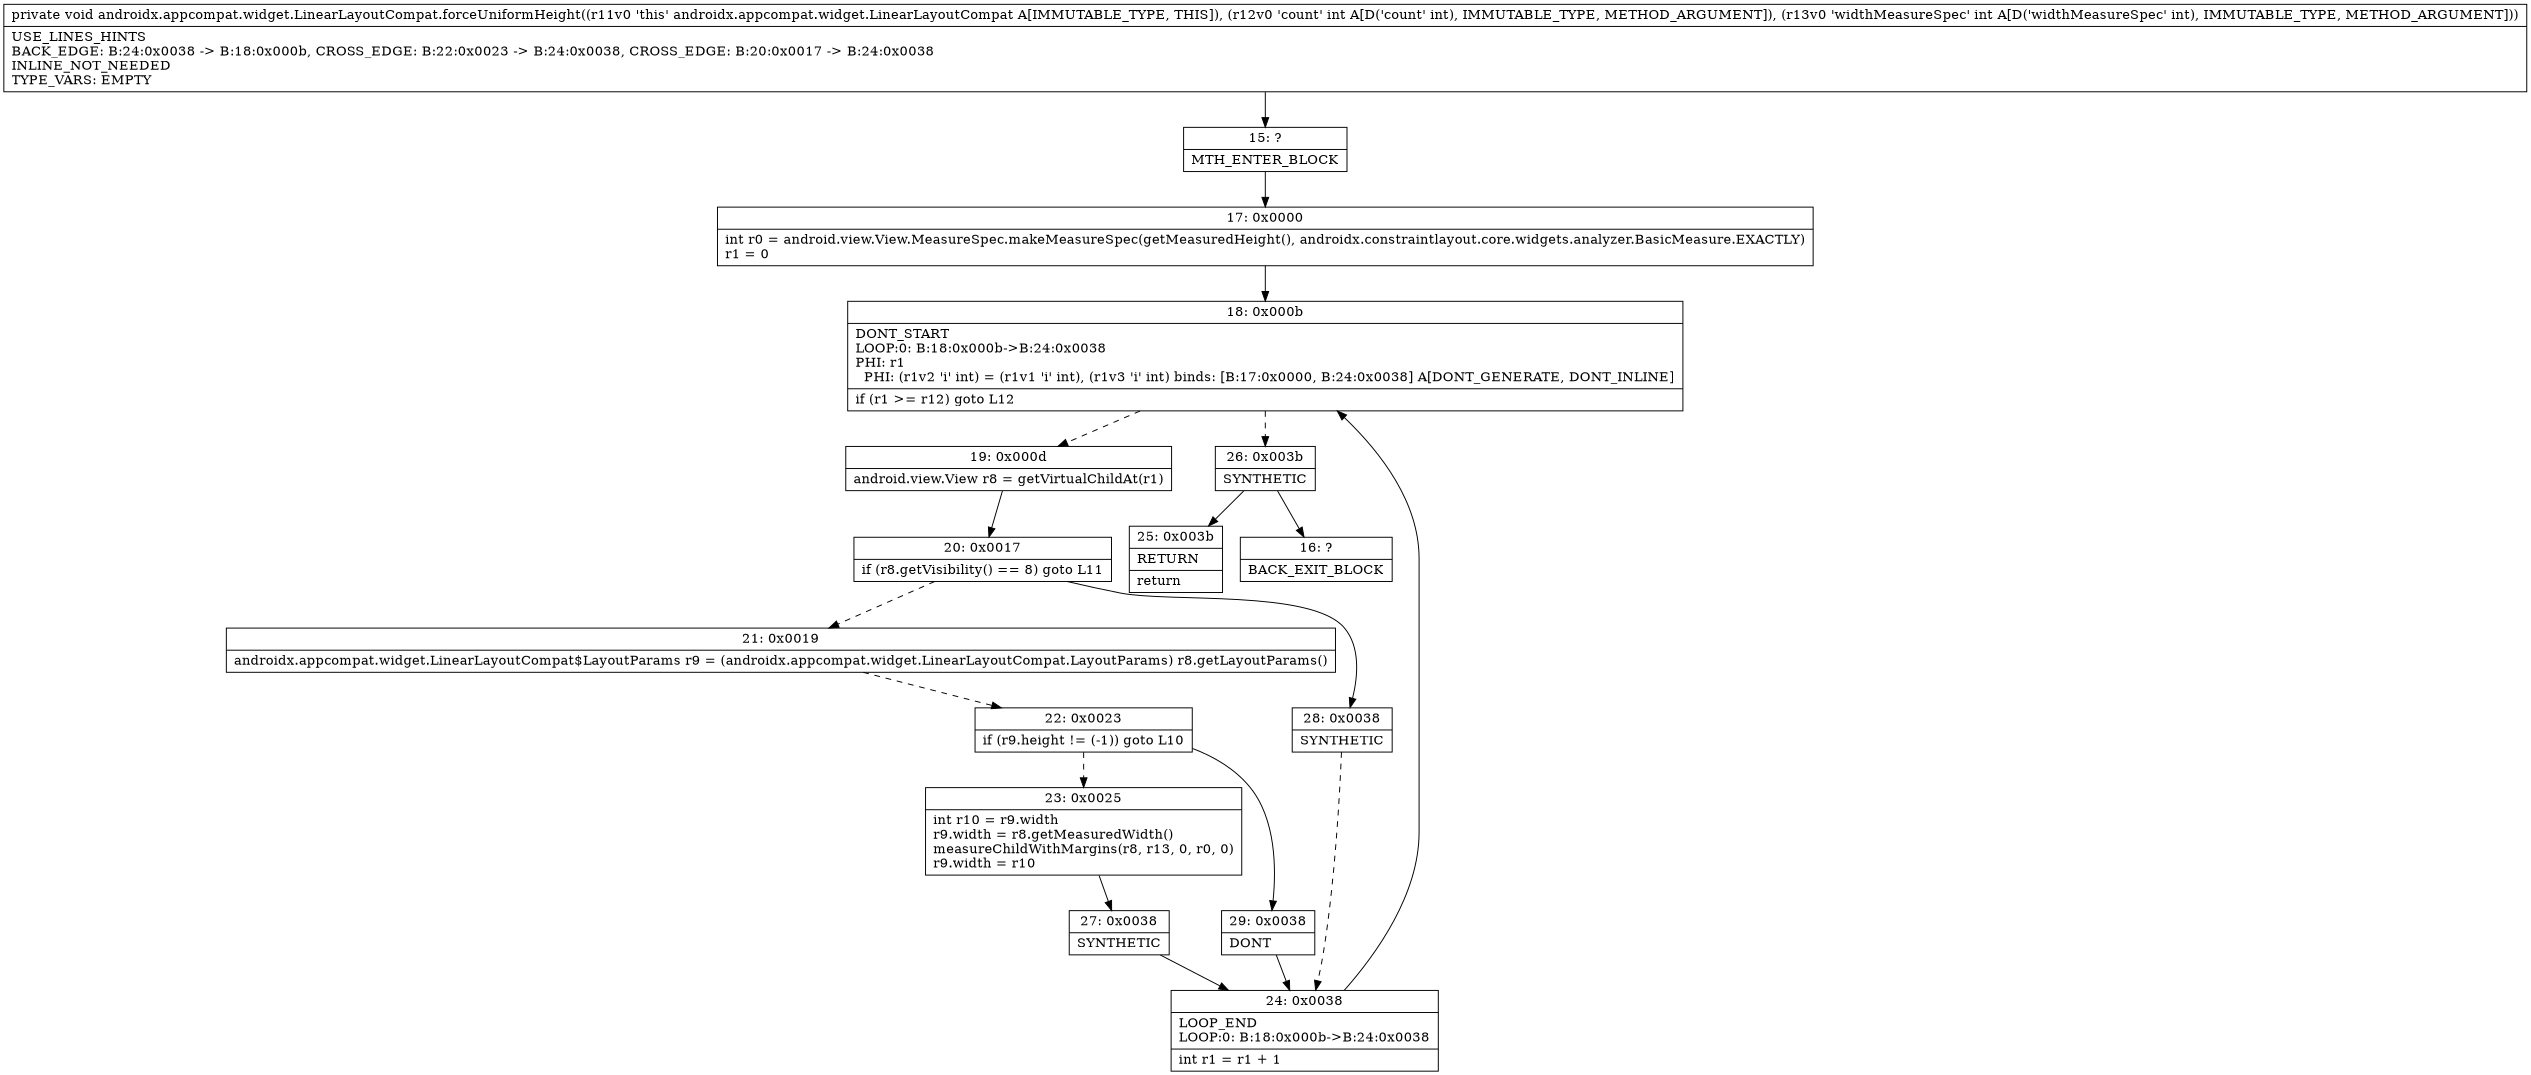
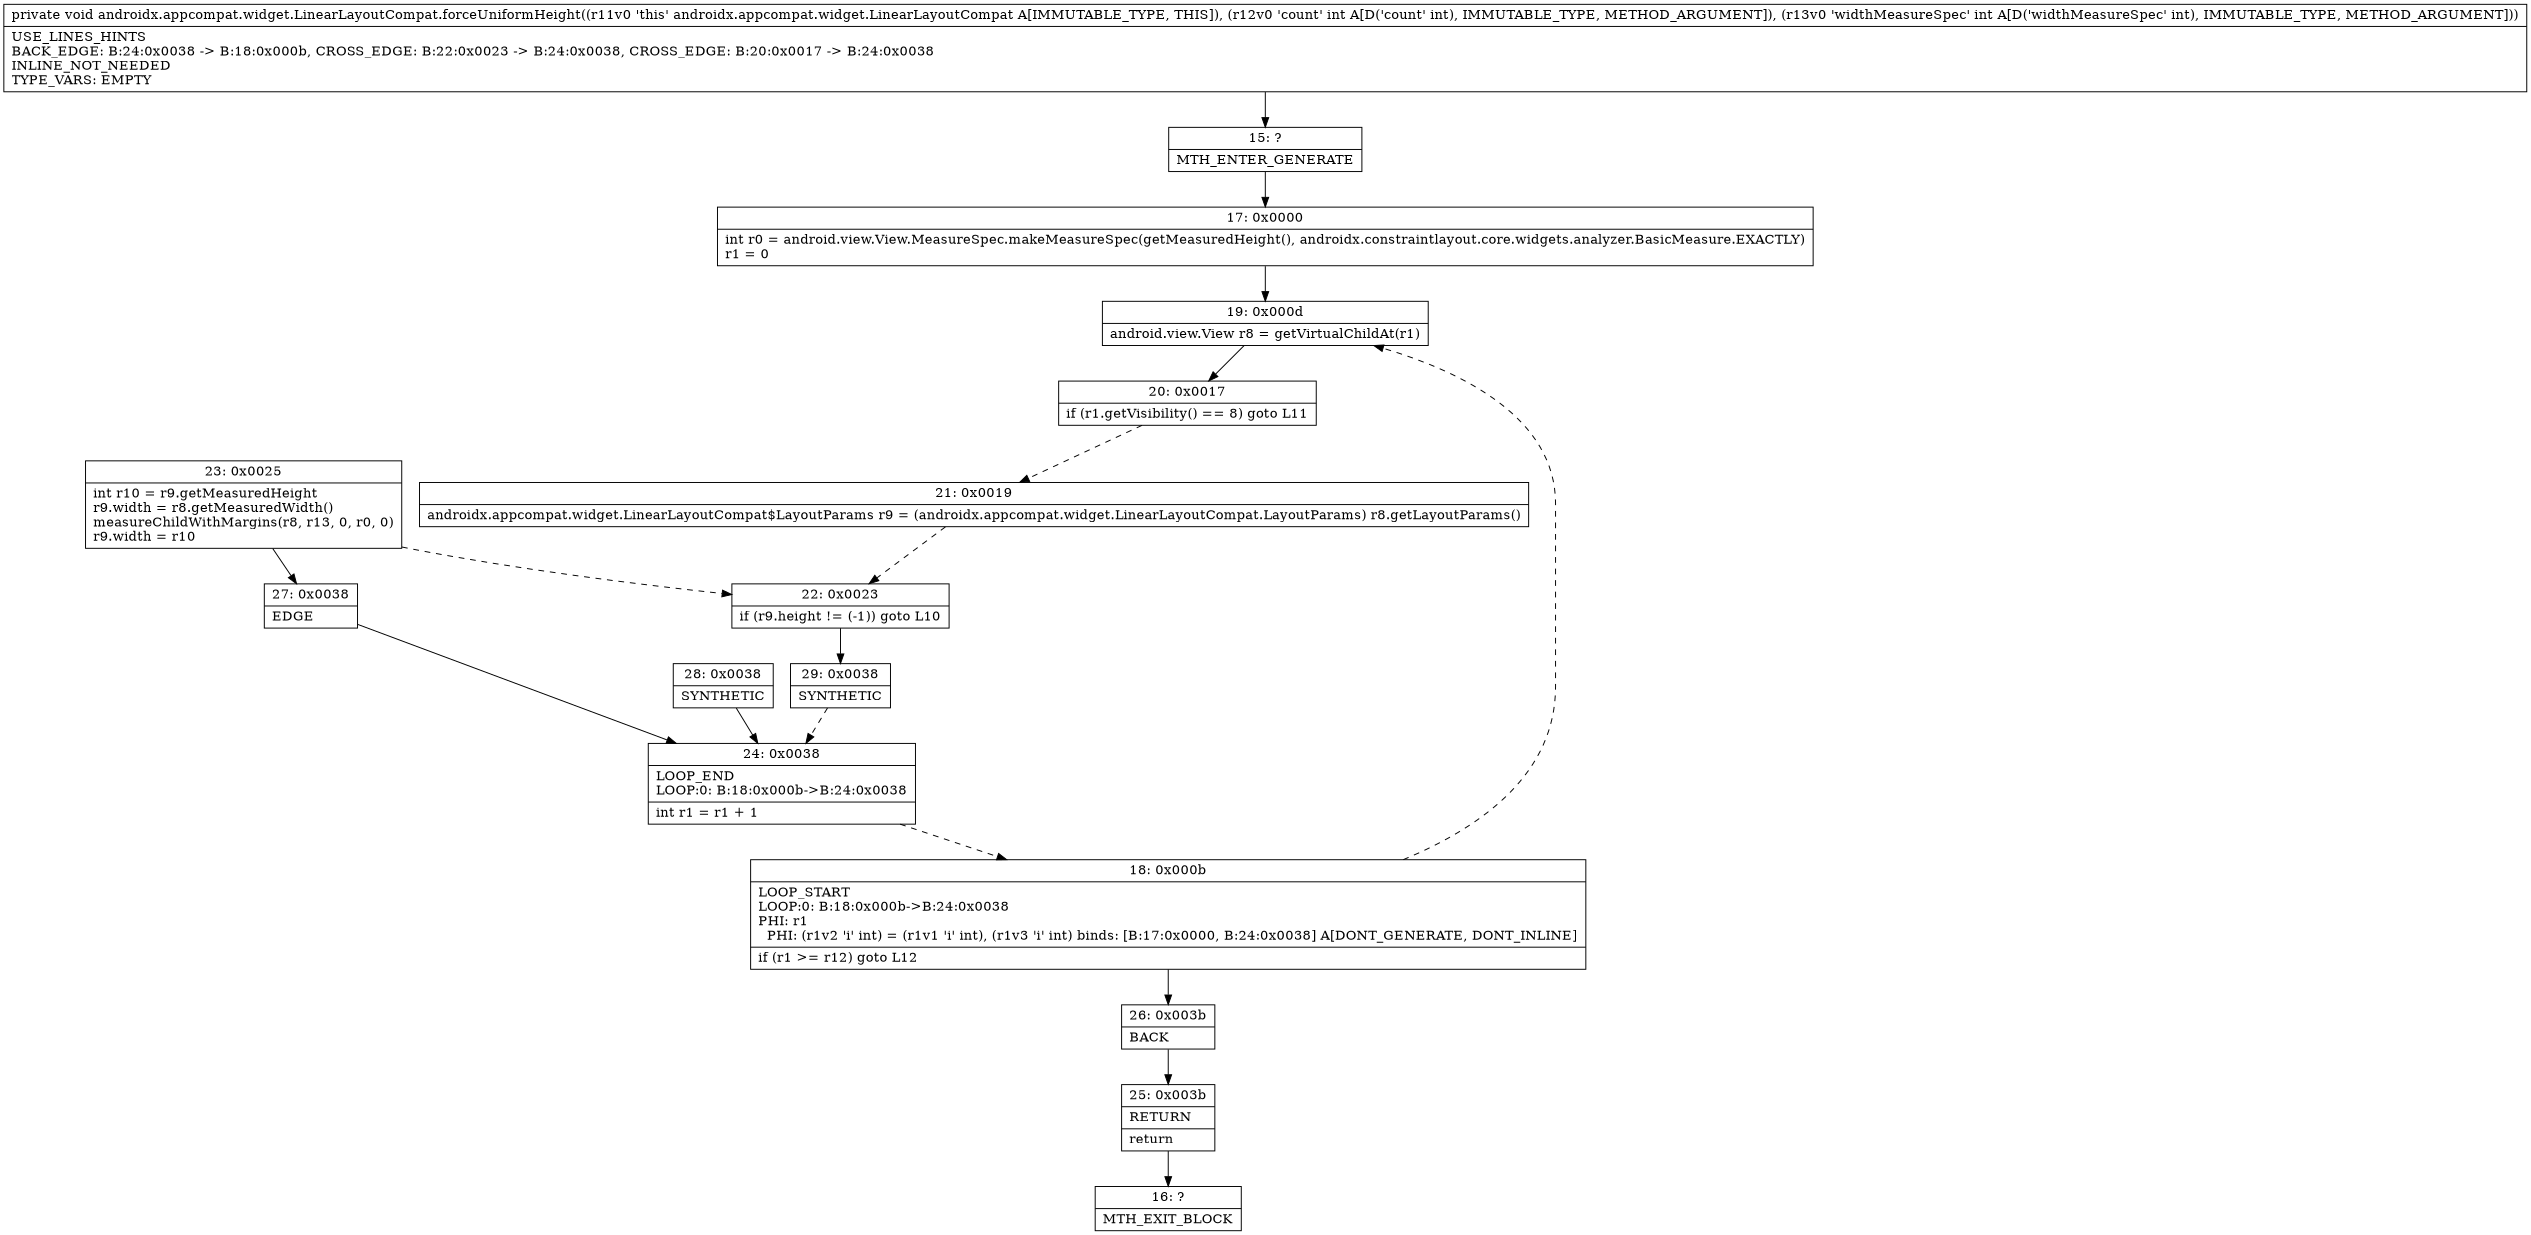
node "15: ?": text "MTH_ENTER_BLOCK" -> "MTH_ENTER_GENERATE"
edge "17: 0x0000" -> "18: 0x000b": now "17: 0x0000" -> "19: 0x000d"
node "18: 0x000b": text "DONT_START" -> "LOOP_START"
edge "18: 0x000b" -> "26: 0x003b": style dashed -> solid
node "26: 0x003b": text "SYNTHETIC" -> "BACK"
edge "26: 0x003b" -> "16: ?": now "25: 0x003b" -> "16: ?"
node "20: 0x0017": text "if (r8.getVisibility() == 8) goto L11" -> "if (r1.getVisibility() == 8) goto L11"
node "16: ?": text "BACK_EXIT_BLOCK" -> "MTH_EXIT_BLOCK"
edge "20: 0x0017" -> "28: 0x0038": removed
edge "24: 0x0038" -> "18: 0x000b": style solid -> dashed
edge "22: 0x0023" -> "23: 0x0025": reversed
node "23: 0x0025": text "int r10 = r9.width" -> "int r10 = r9.getMeasuredHeight"
edge "28: 0x0038" -> "24: 0x0038": style dashed -> solid
node "27: 0x0038": text "SYNTHETIC" -> "EDGE"
node "29: 0x0038": text "DONT" -> "SYNTHETIC"
edge "29: 0x0038" -> "24: 0x0038": style solid -> dashed
